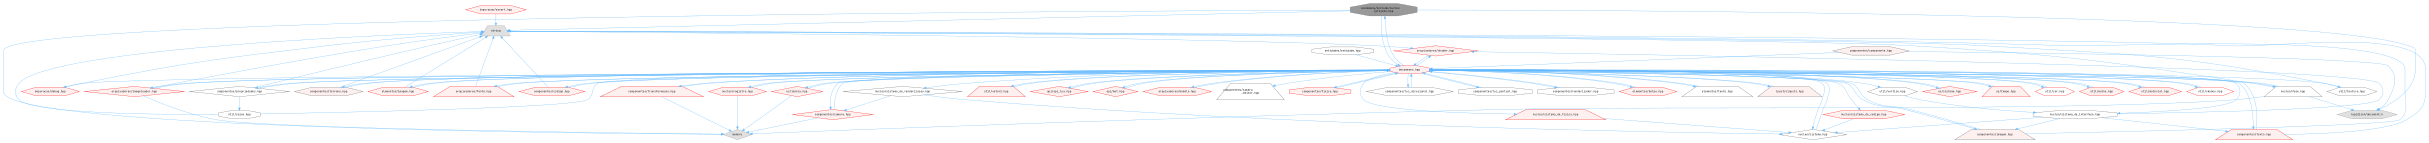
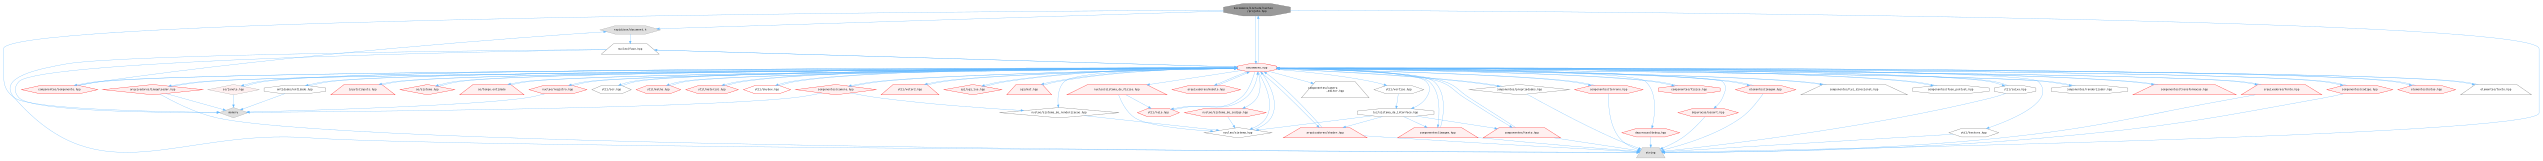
edge "string" -> "arquivadores/shader.hpp": reversed
node "arquivadores/shader.hpp": shape diamond -> trapezium
node "componentes/componente.hpp": color grey40 -> red
edge "becommons.hpp" -> "componentes/componente.hpp": added
edge "becommons.hpp" -> "entidades/entidade.hpp": added
edge "becommons.hpp" -> "depuracao/assert.hpp": added
node "componentes/terreno.hpp": color grey40 -> red
node "os/janela.hpp": color red -> grey60
node "api/mat.hpp": shape diamond -> trapezium
node "componentes/luz_direcional.hpp": shape hexagon -> trapezium
node "componentes/luz_pontual.hpp": label "componentes/luz_pontual.hpp" -> "componentes/fase_pontual.hpp"
node "inputs/inputs.hpp": color grey40 -> red
node "os/tempo.hpp": label "os/tempo.hpp" -> "os/tempo.entidade"
node "util/cor.hpp": color red -> grey40
edge "componentes/propriedades.hpp" -> "util/caixa.hpp": now "becommons.hpp" -> "util/caixa.hpp"
edge "nucleo/sistema_de_renderizacao.hpp" -> "componentes/camera.hpp": reversed
edge "nucleo/fase.hpp" -> "rapidjson/document.h": reversed
edge "componentes/transformacao.hpp" -> "memory": now "entidades/entidade.hpp" -> "memory"
node "util/raio.hpp": added
node "nucleo/sistema_de_interface.hpp": label "nucleo/sistema_de_interface.hpp" -> "luz/sistema_de_interface.hpp"
node "componentes/imagem.hpp": color grey40 -> red
